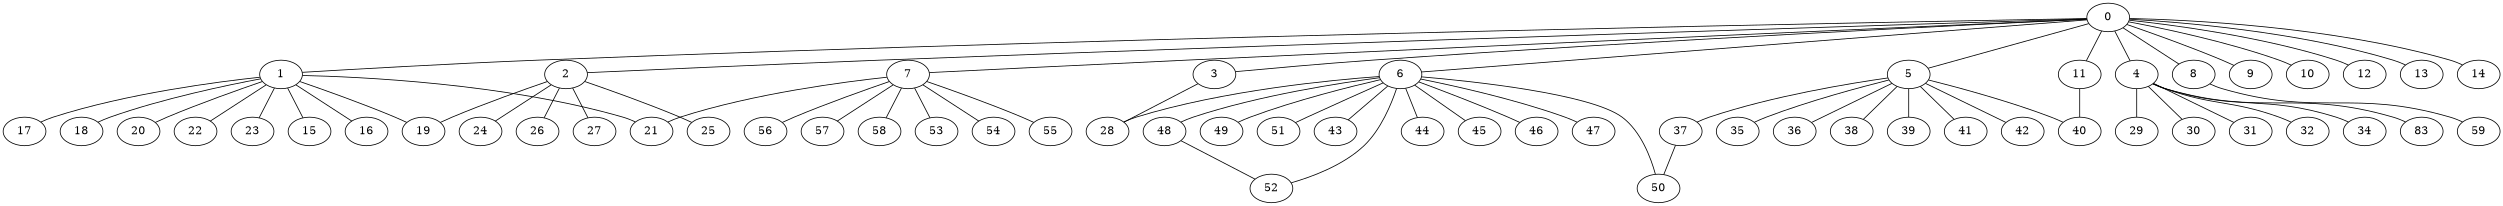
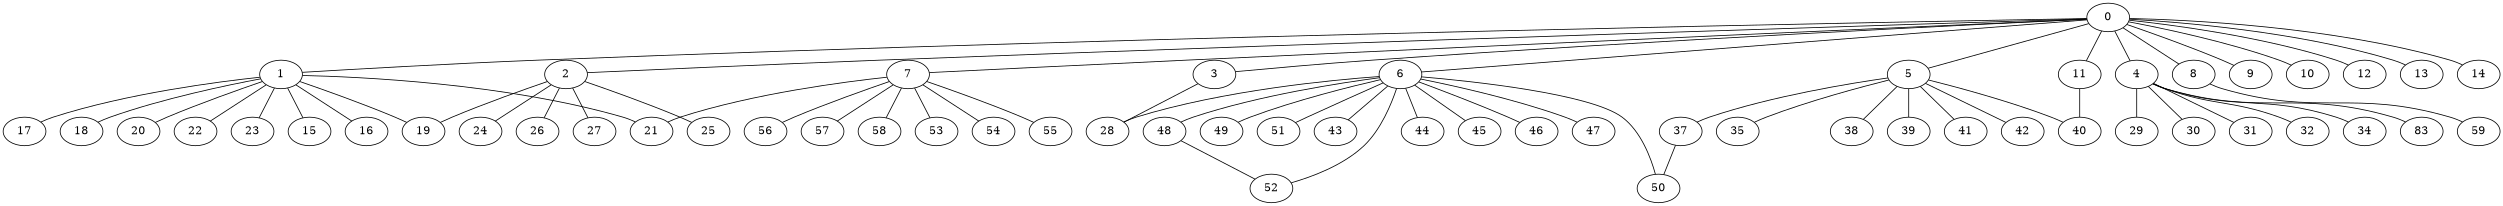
node "36": removed
